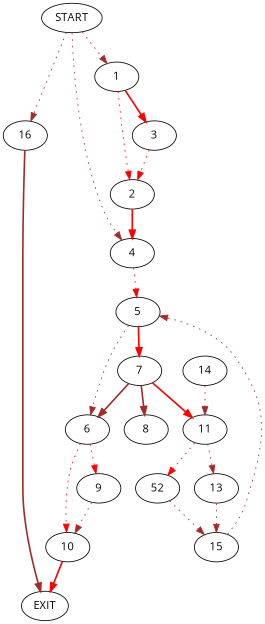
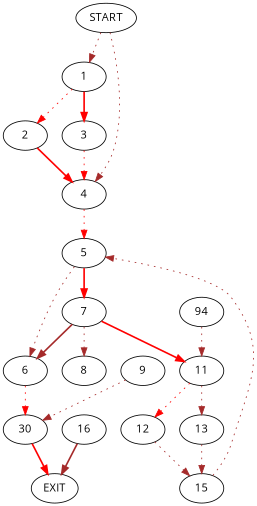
edge "START" -> "16": removed
edge "3" -> "2": now "3" -> "4"
node "14": label "14" -> "94"
edge "7" -> "8": style bold -> dotted
edge "6" -> "9": removed
node "52": label "52" -> "12"
node "10": label "10" -> "30"
